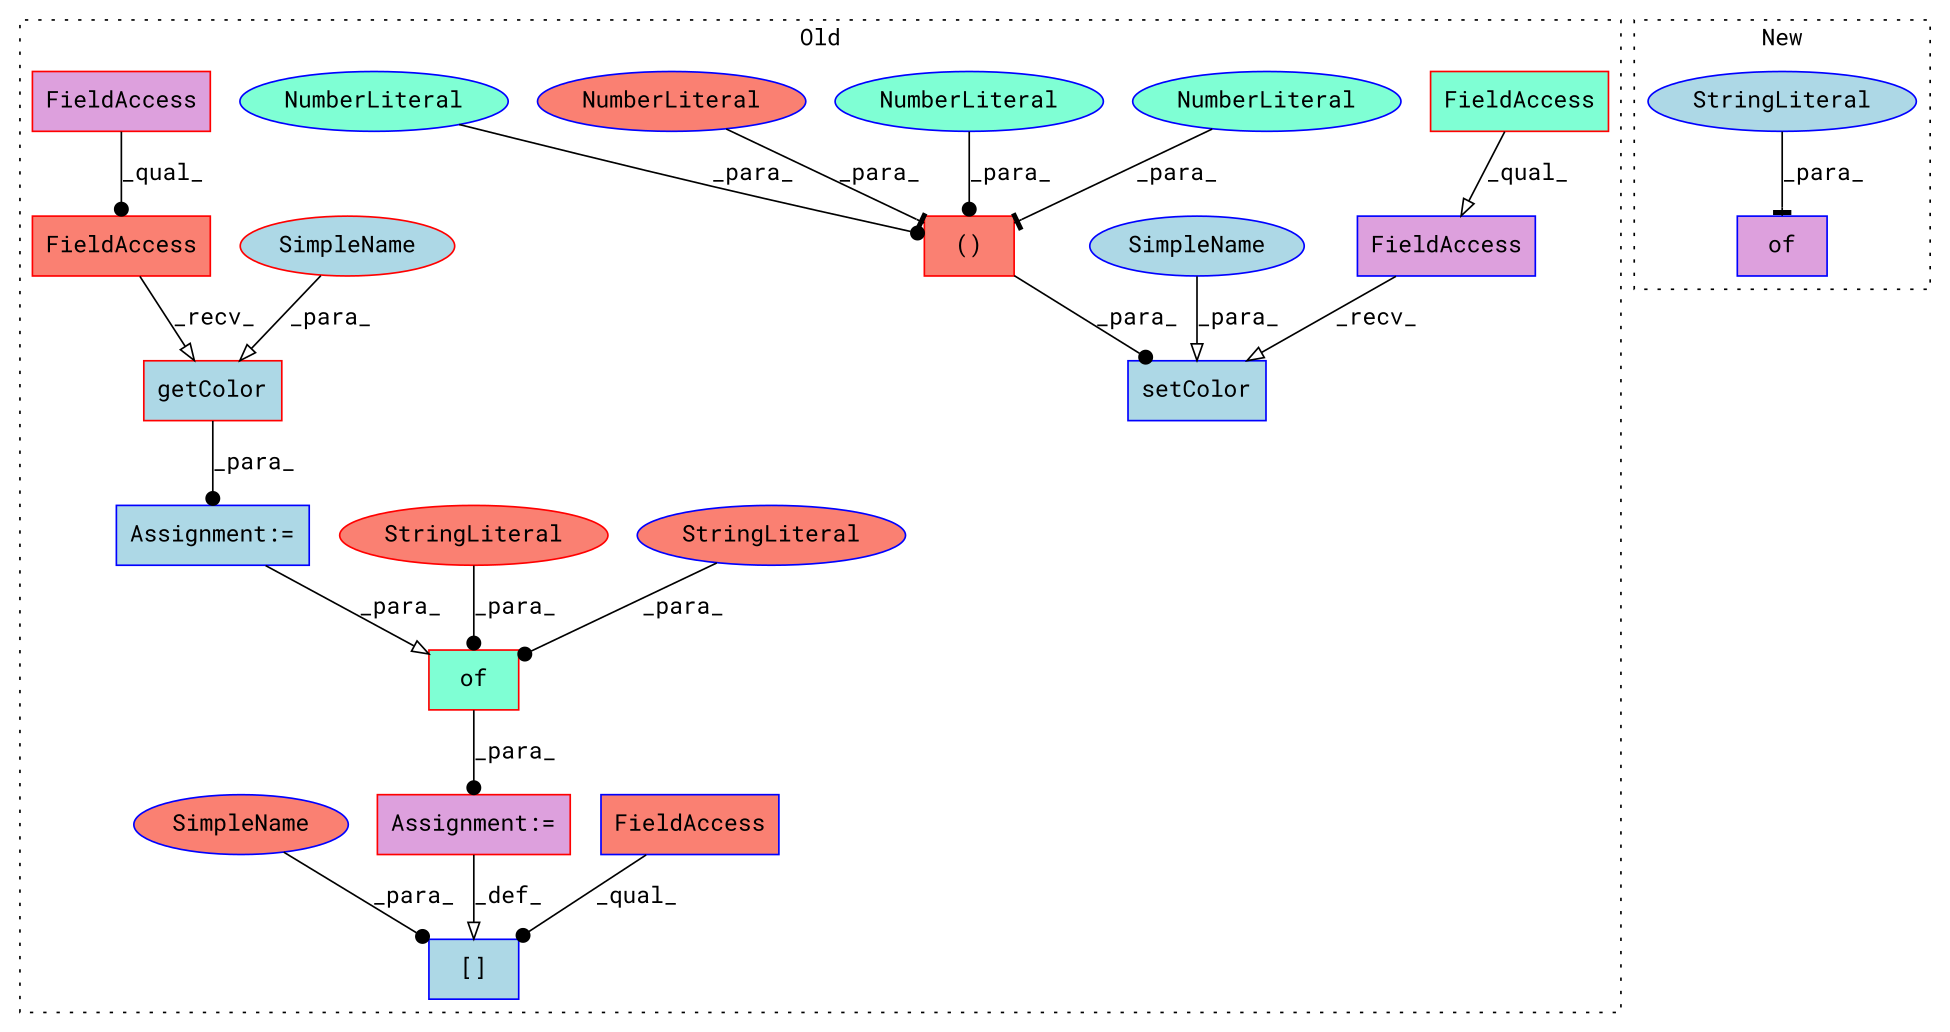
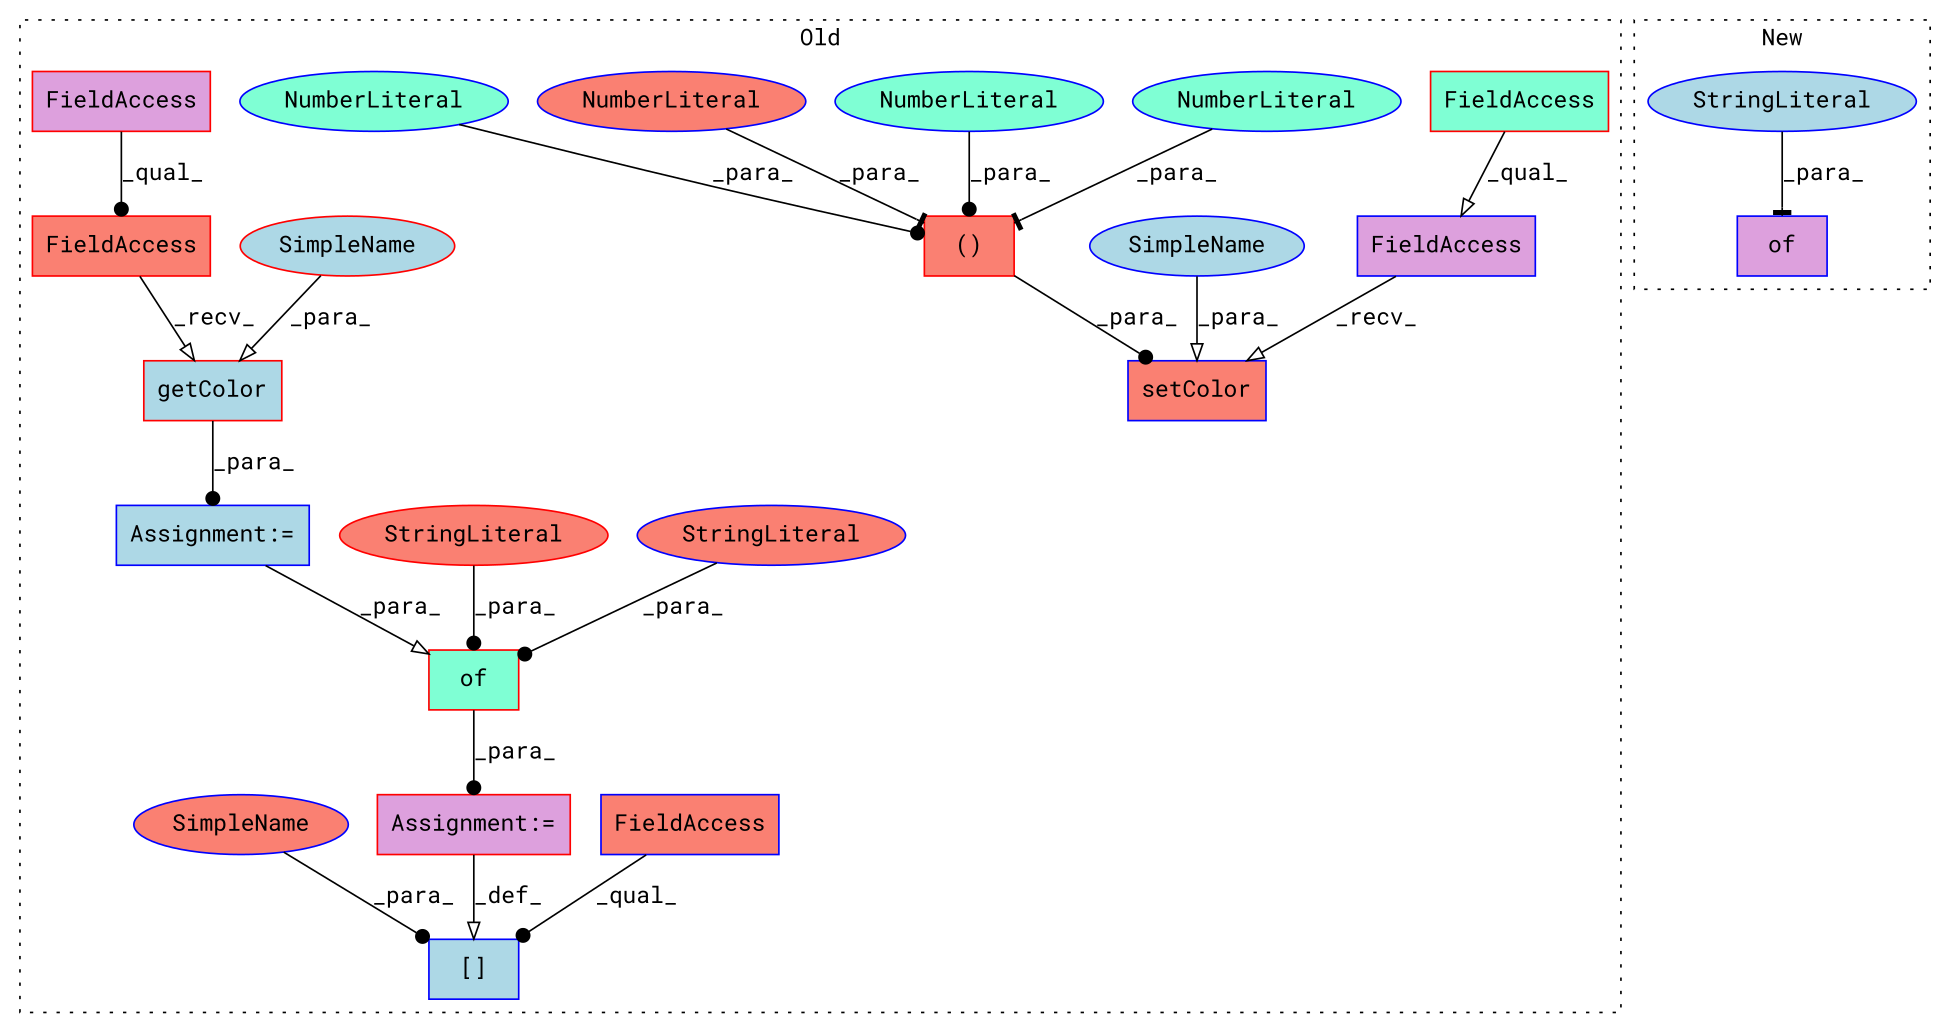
node "setColor": fillcolor lightblue -> salmon
